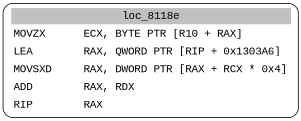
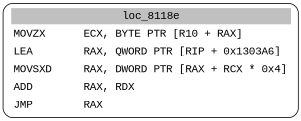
node "loc_8118e": text "RIP        RAX" -> "JMP        RAX"
